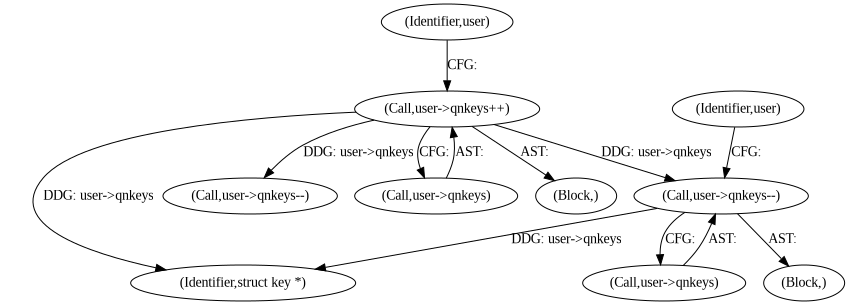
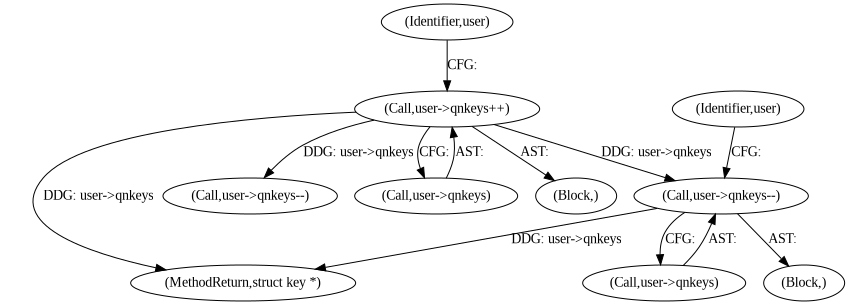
node "(Identifier,struct key *)": label "(Identifier,struct key *)" -> "(MethodReturn,struct key *)"
